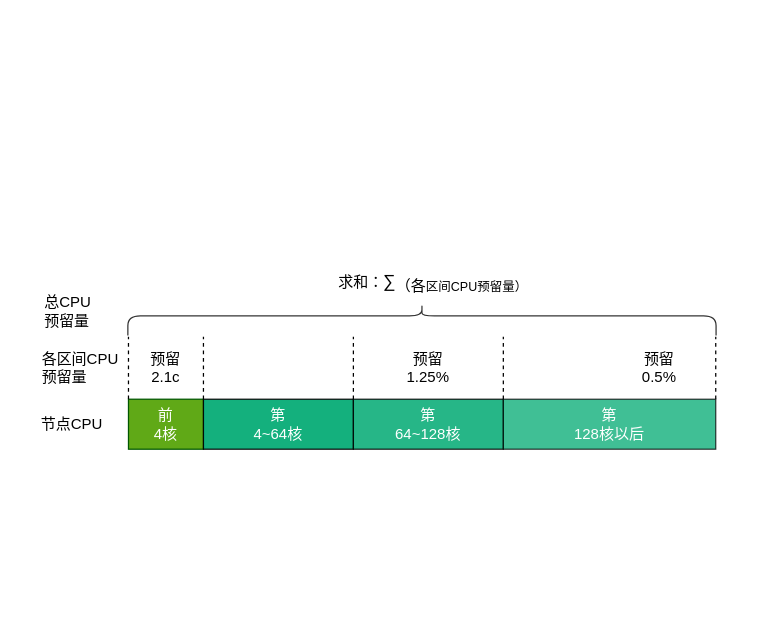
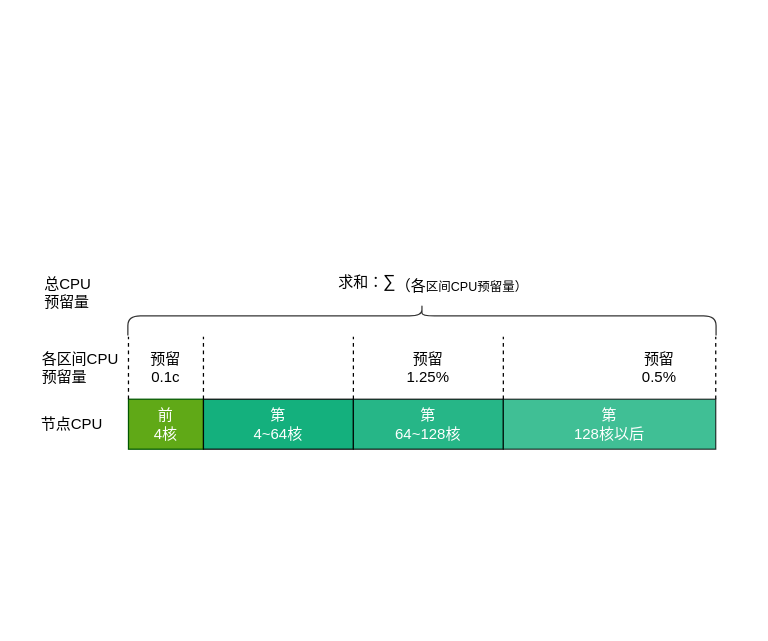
node "总CPU 预留量": moved (86, 312) -> (86, 293)
node "预留 2.1c": label "预留 2.1c" -> "预留 0.1c"
